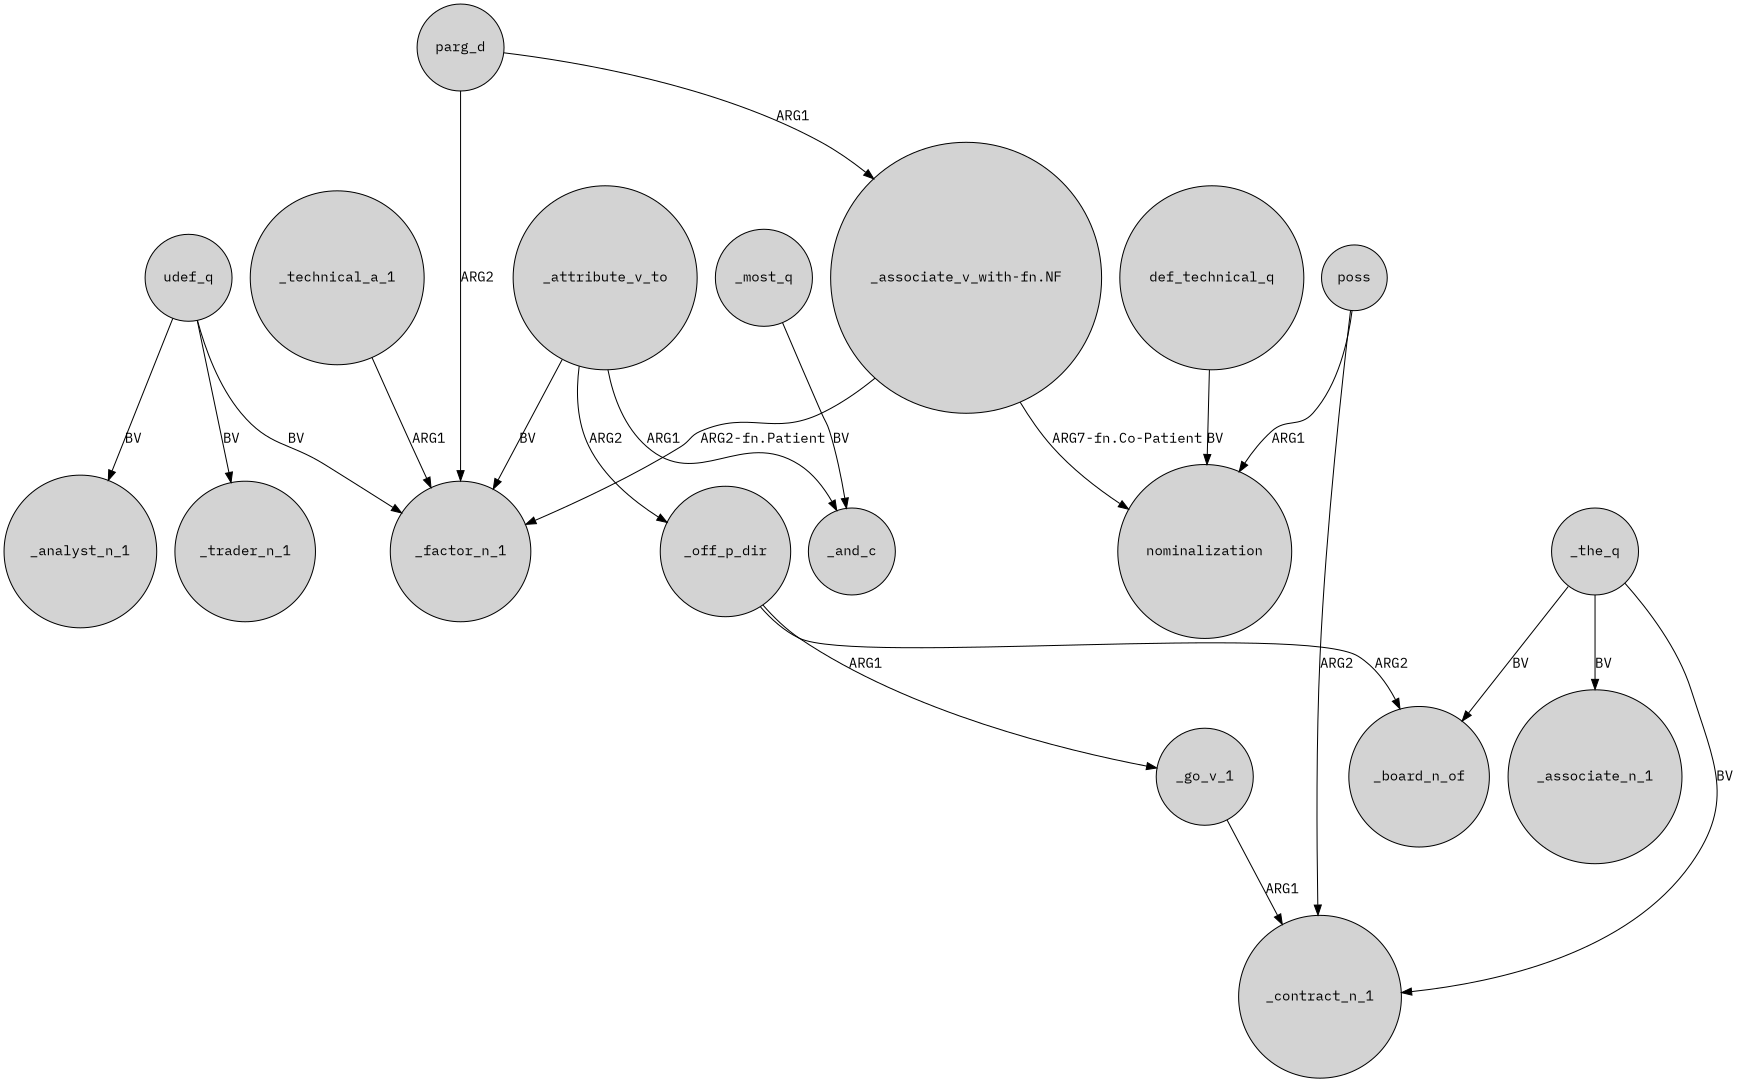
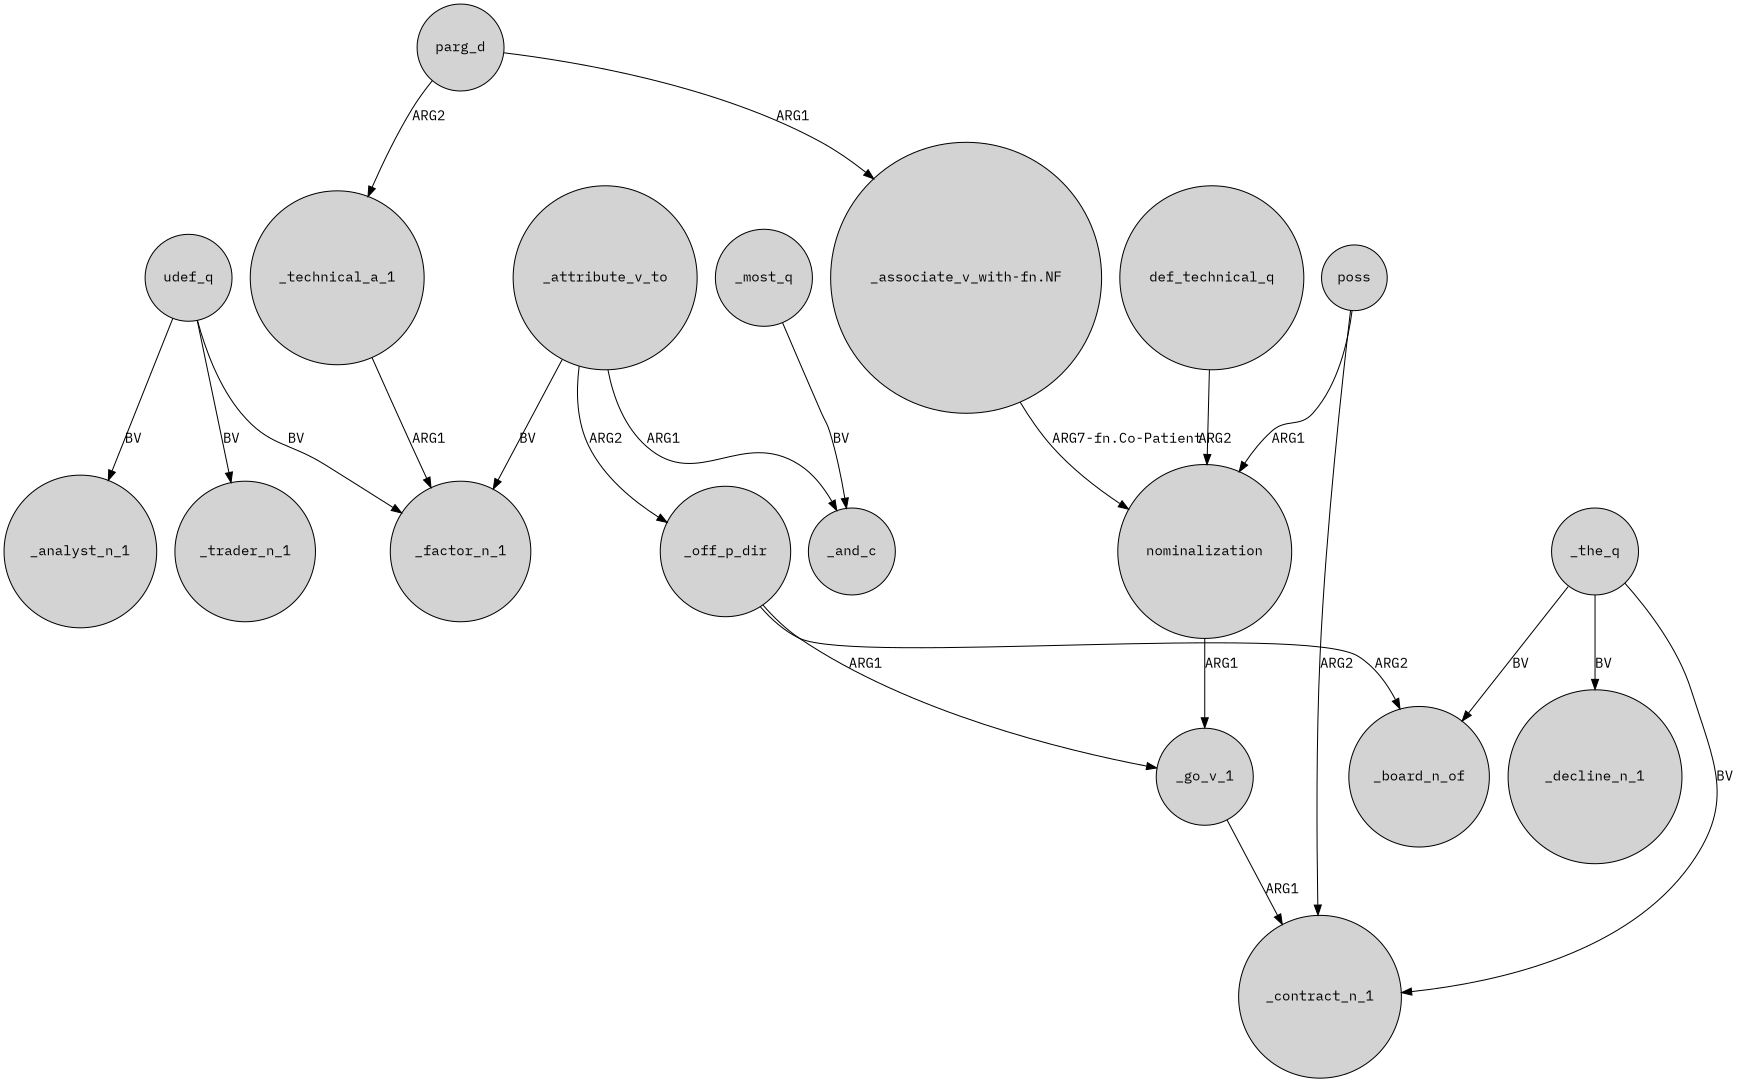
edge "parg_d" -> "_factor_n_1": now "parg_d" -> "_technical_a_1"
edge "_associate_v_with-fn.NF" -> "_factor_n_1": removed, label "ARG2-fn.Patient"
edge "def_technical_q" -> "nominalization": label "BV" -> "ARG2"
edge "nominalization" -> "_go_v_1": added, label "ARG1"
node "_associate_n_1": label "_associate_n_1" -> "_decline_n_1"
